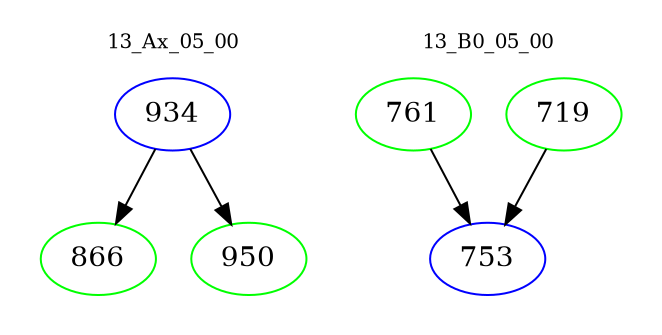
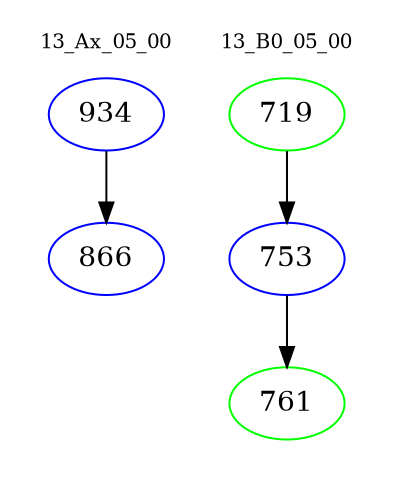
edge "761" -> "753": reversed
node "866": color green -> blue
node "950": removed
